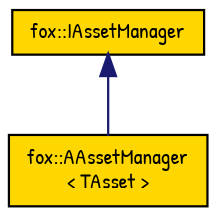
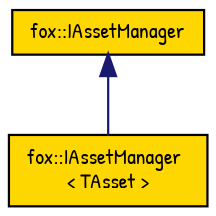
node "fox::AAssetManager < TAsset >": label "fox::AAssetManager < TAsset >" -> "fox::IAssetManager < TAsset >"
